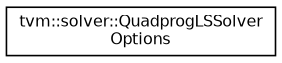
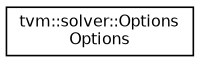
node "tvm::solver::QuadprogLSSolver Options": label "tvm::solver::QuadprogLSSolver Options" -> "tvm::solver::Options Options"
